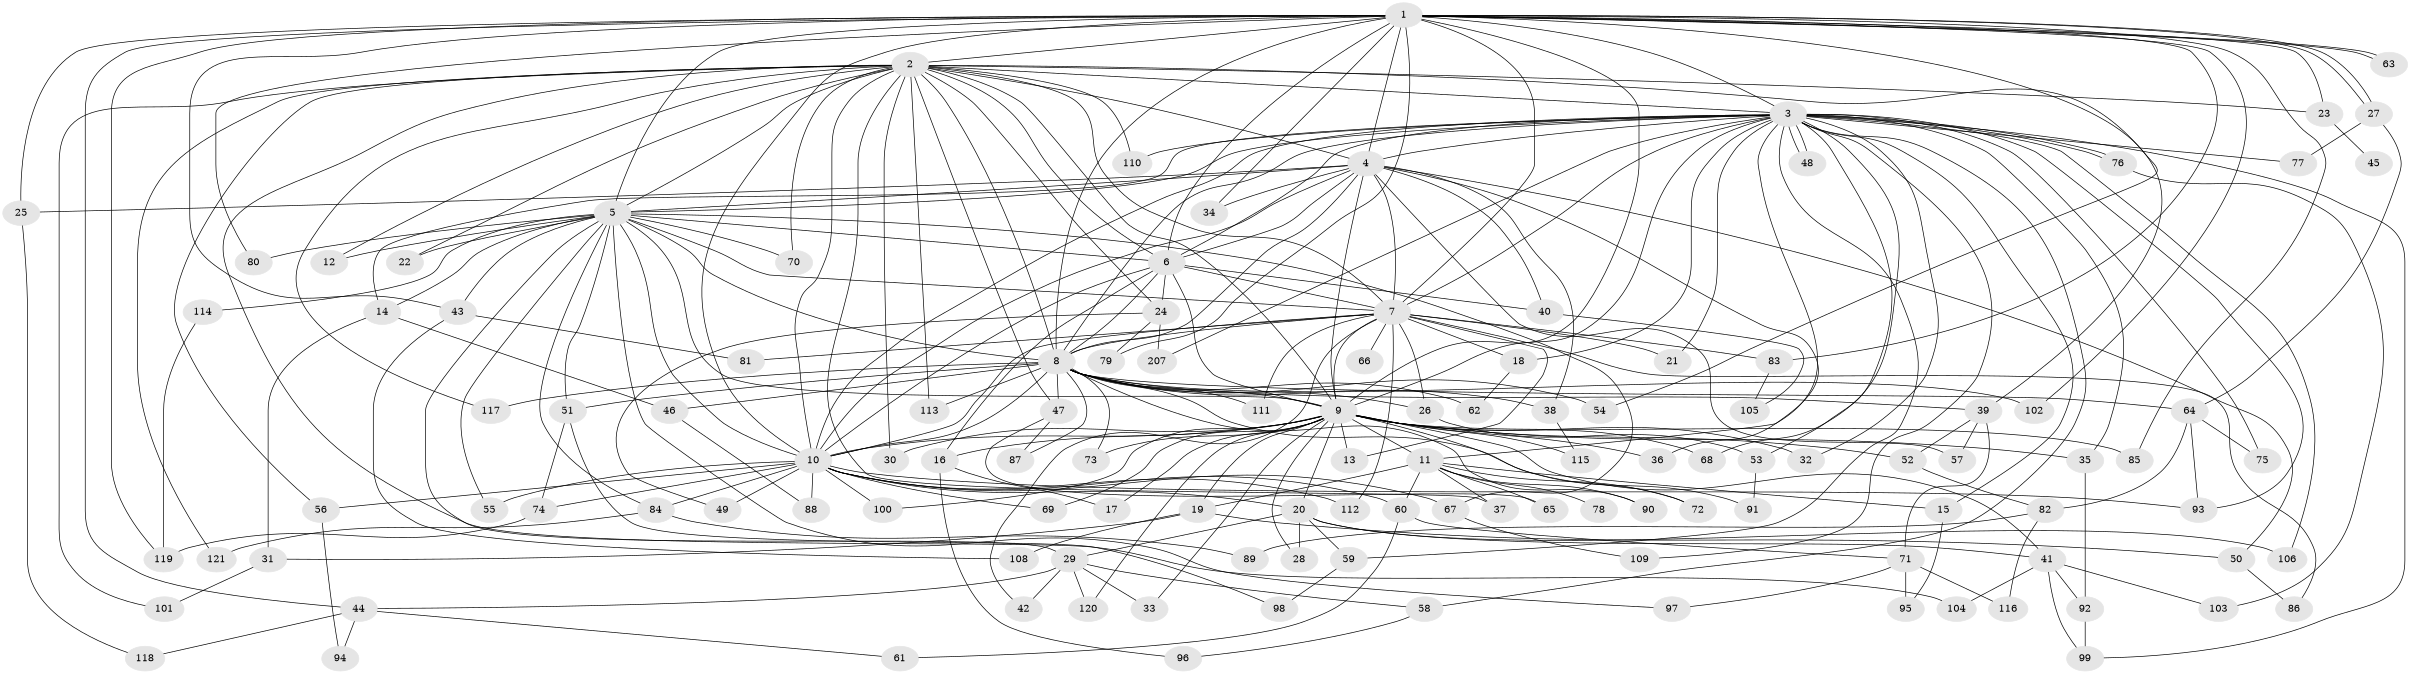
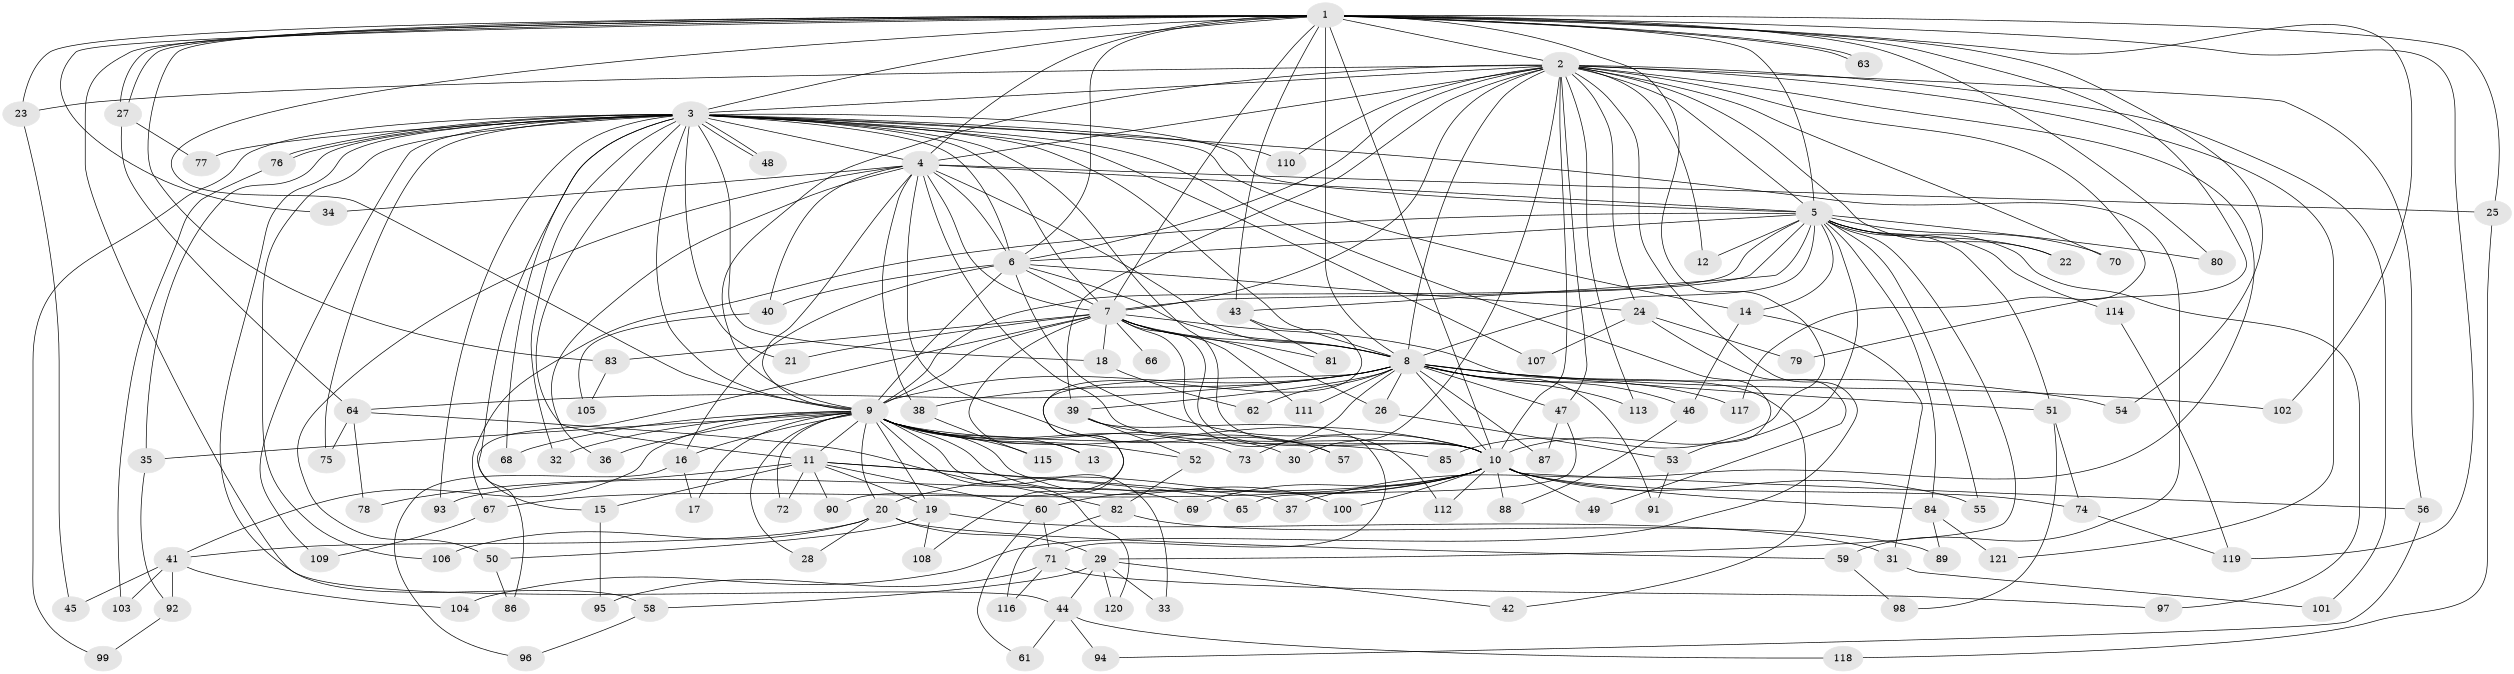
node "207": label "207" -> "107"
edge "64" -- "93": now "64" -- "78"
edge "41" -- "99": now "41" -- "45"
